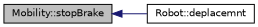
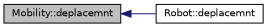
node "Mobility::stopBrake": label "Mobility::stopBrake" -> "Mobility::deplacemnt"
